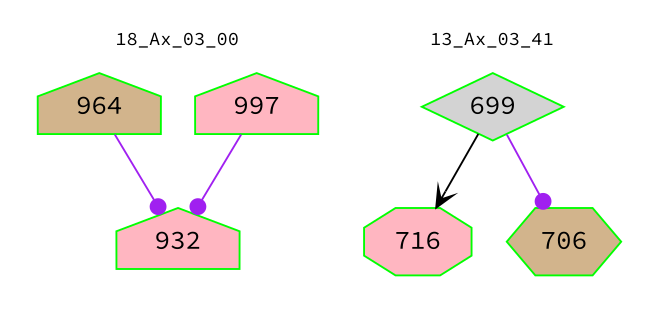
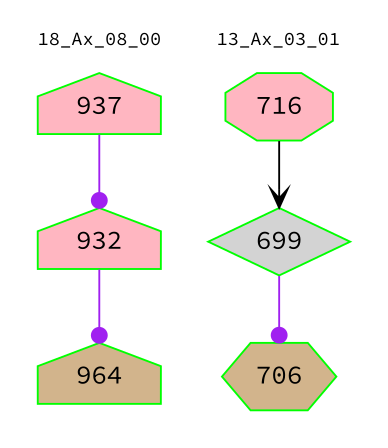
cluster "18_Ax_03_00": label "18_Ax_03_00" -> "18_Ax_08_00"
cluster "13_Ax_03_41": label "13_Ax_03_41" -> "13_Ax_03_01"
node "997": label "997" -> "937"
edge "699" -> "716": reversed
edge "964" -> "932": reversed
